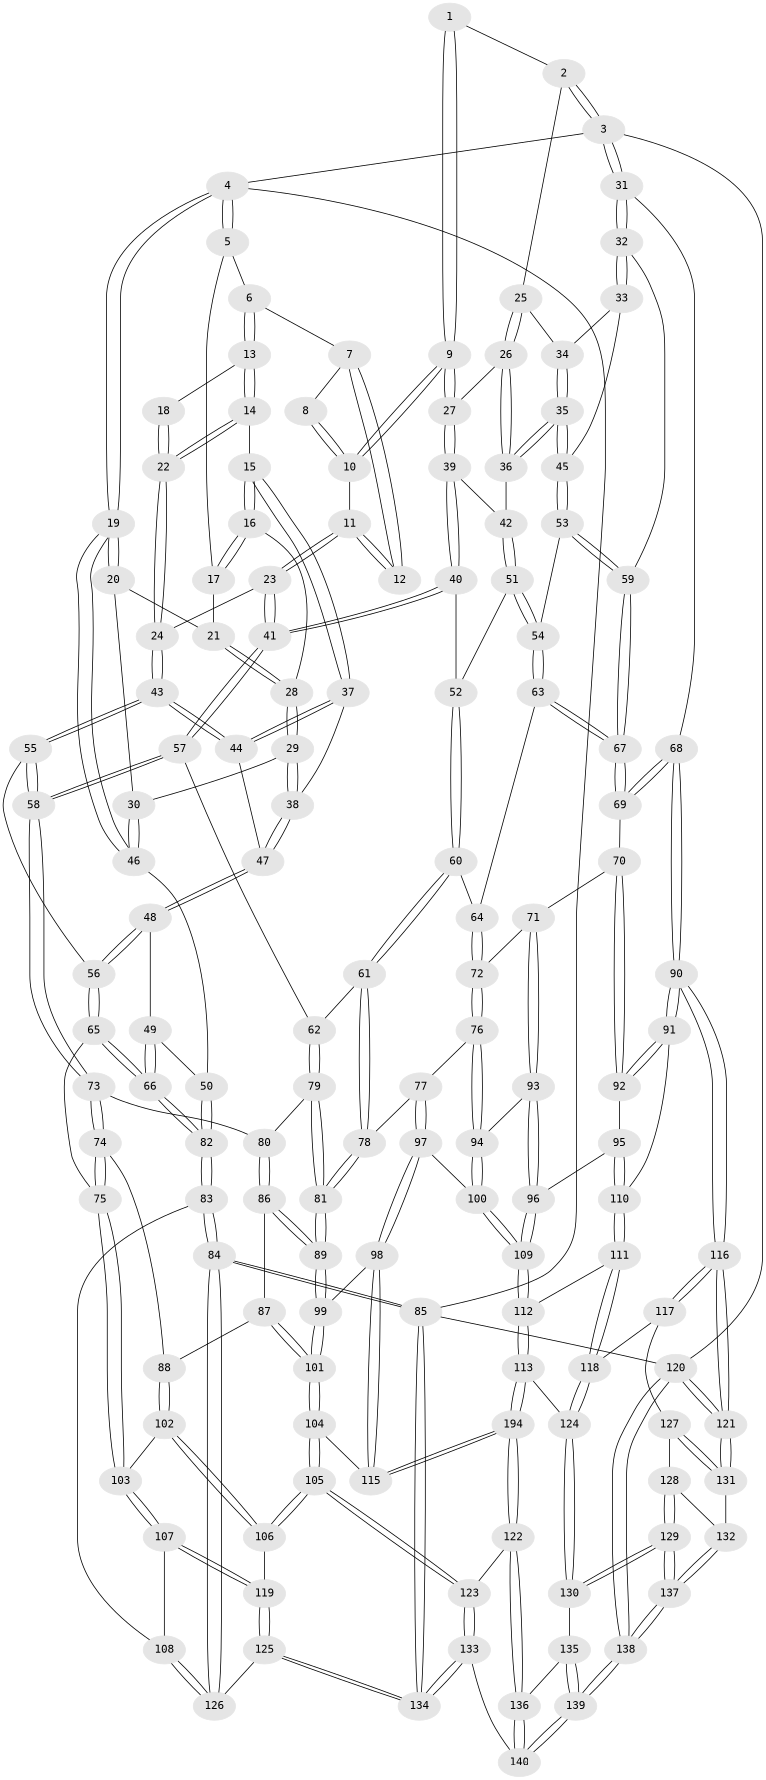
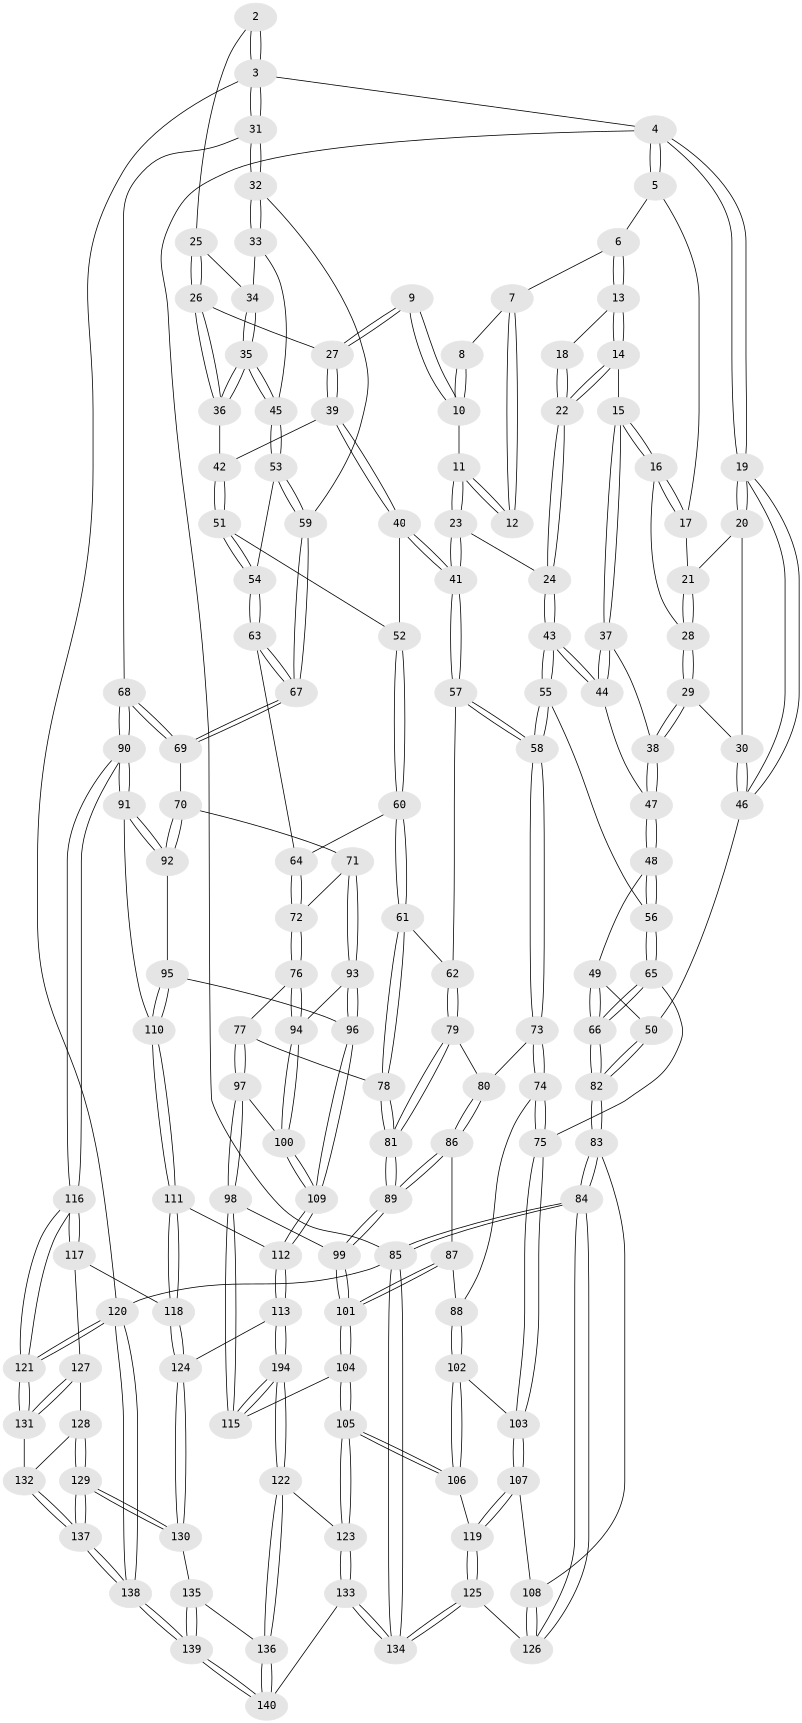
node "1": removed
